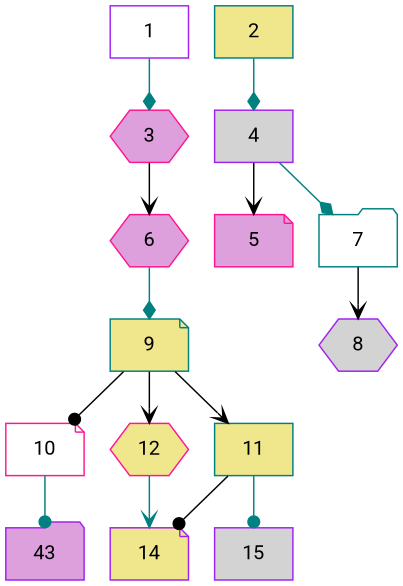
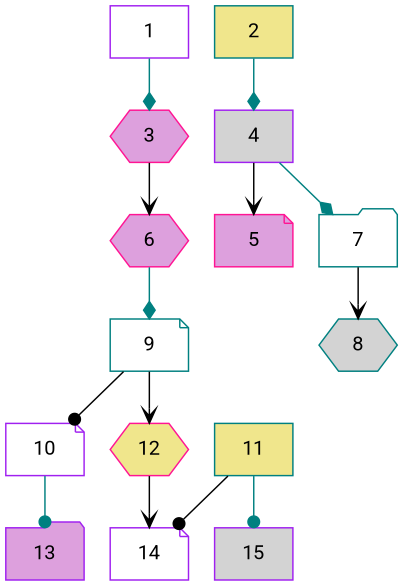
node "9": fillcolor khaki -> white
node "8": color purple -> teal
edge "9" -> "11": removed
node "10": color deeppink -> purple
edge "12" -> "14": color teal -> black
node "43": label "43" -> "13"
node "14": fillcolor khaki -> white
